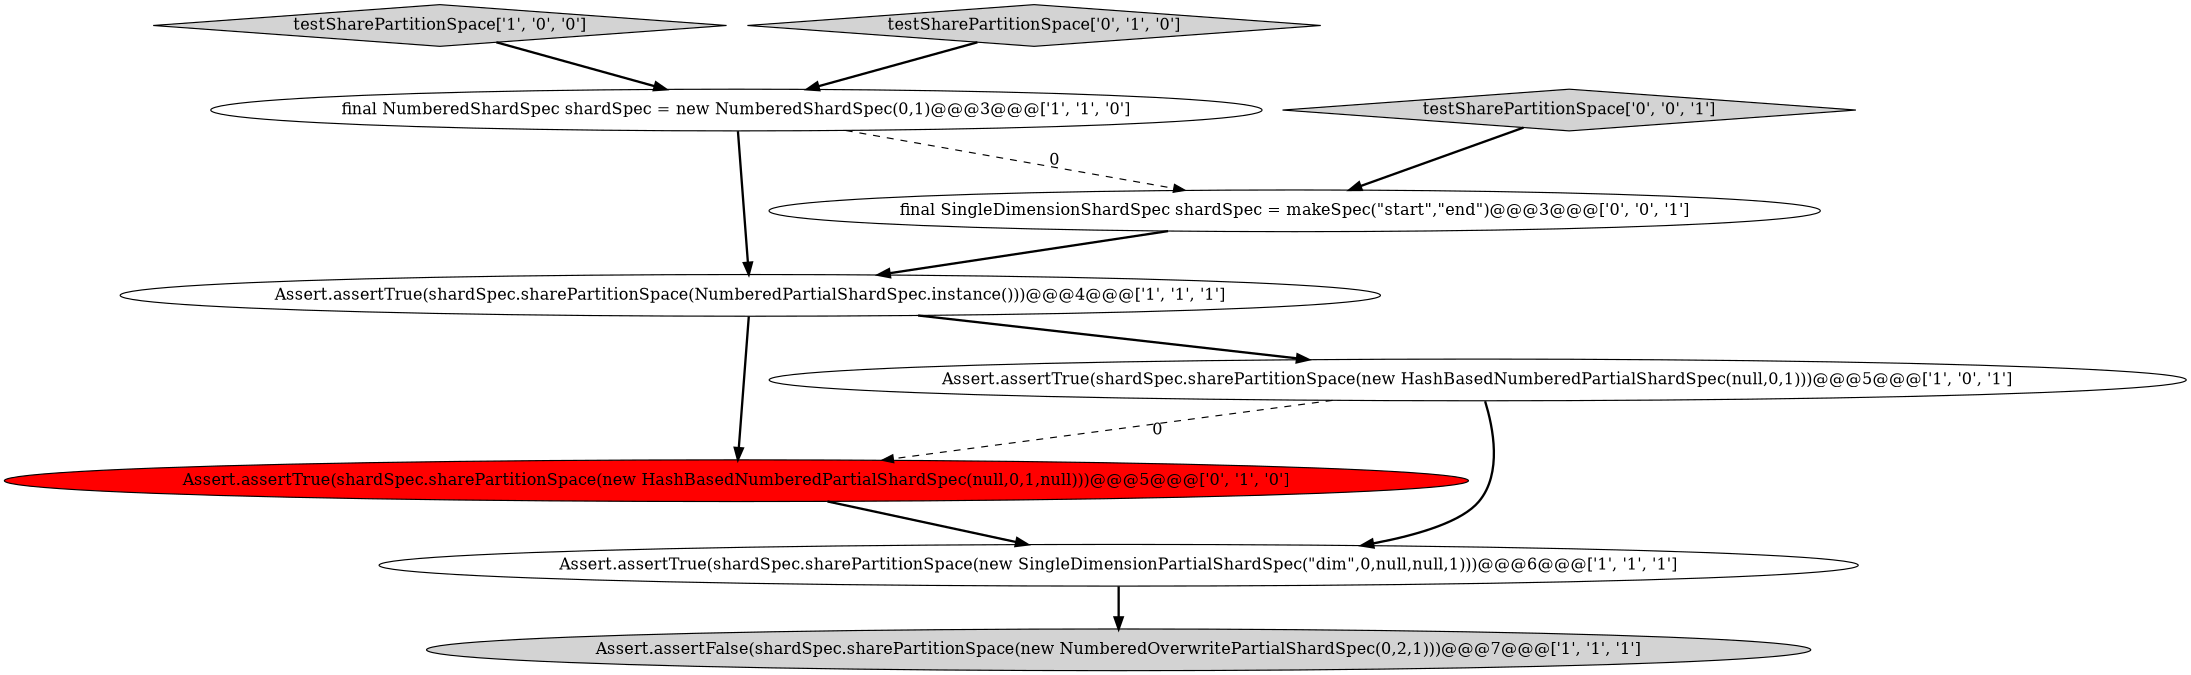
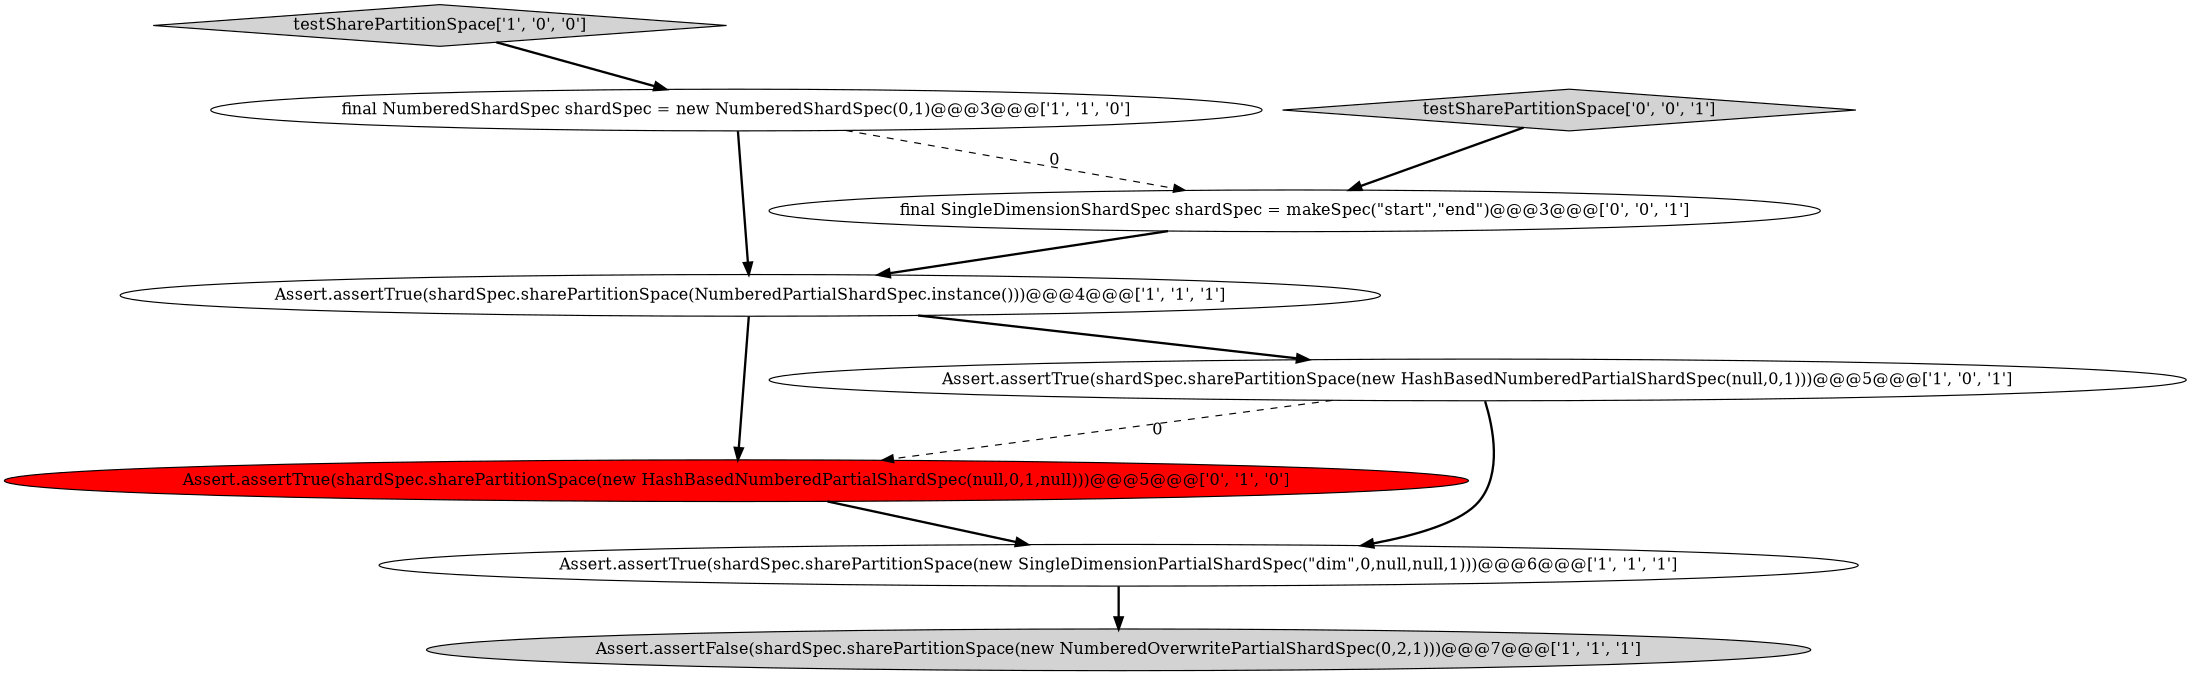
node "testSharePartitionSpace['0', '1', '0']": removed
